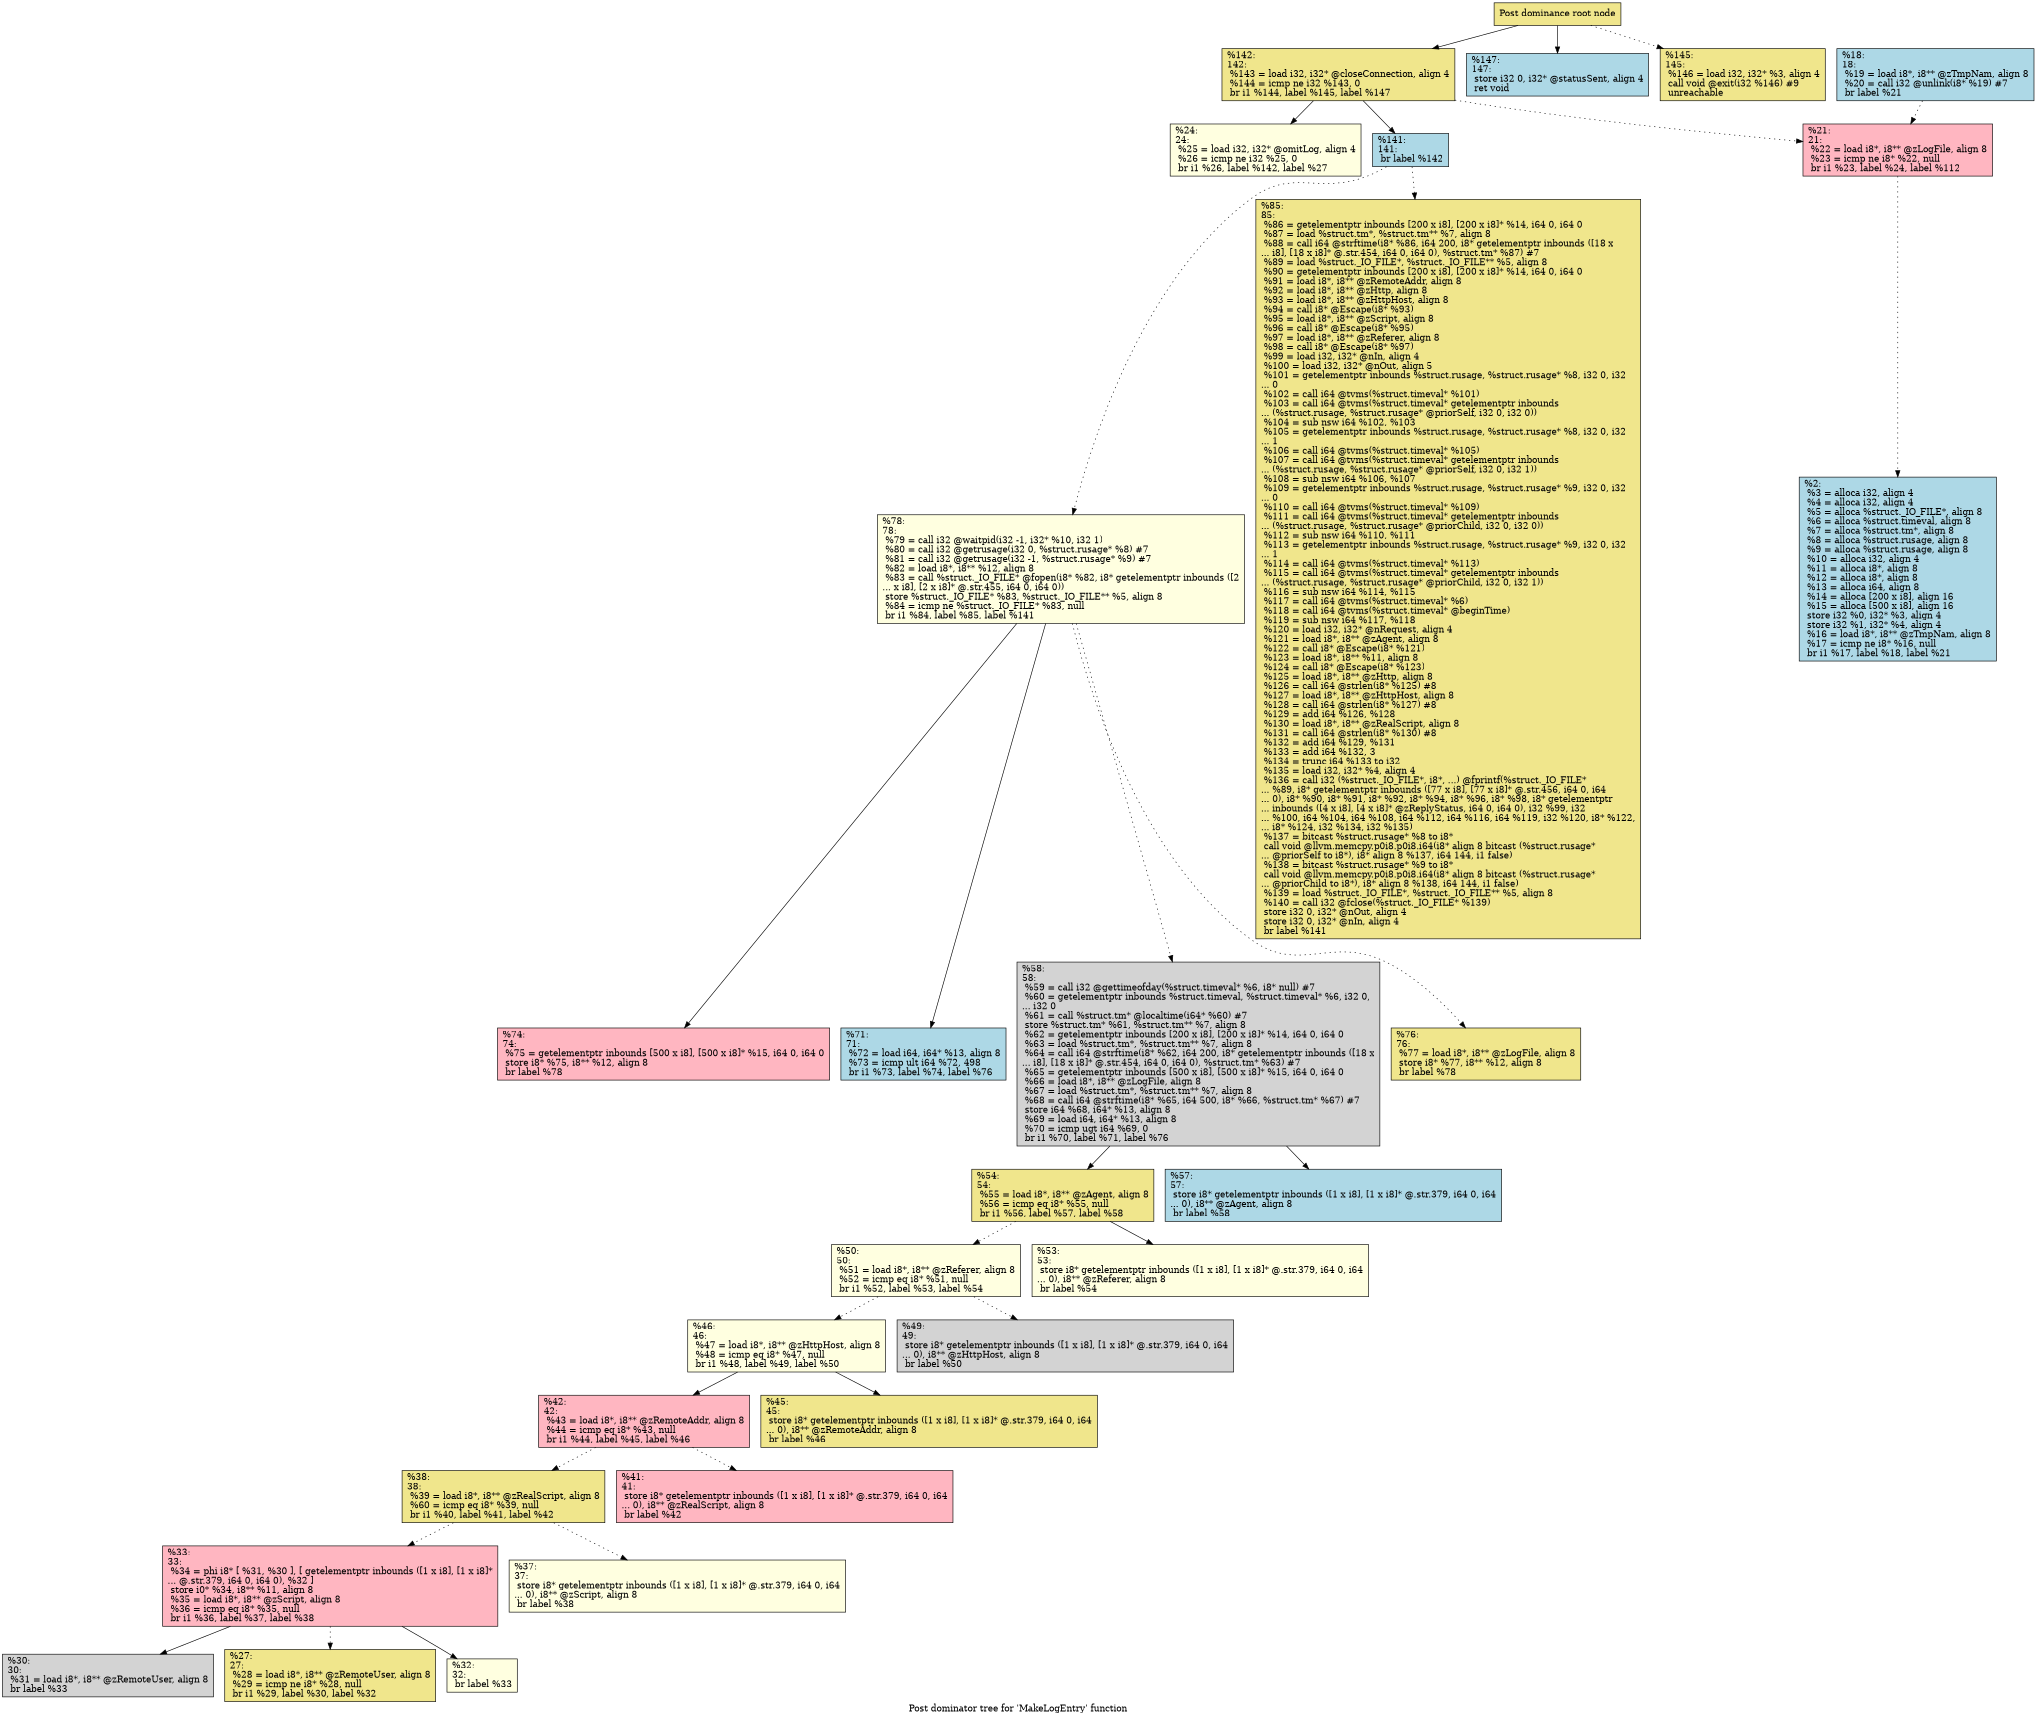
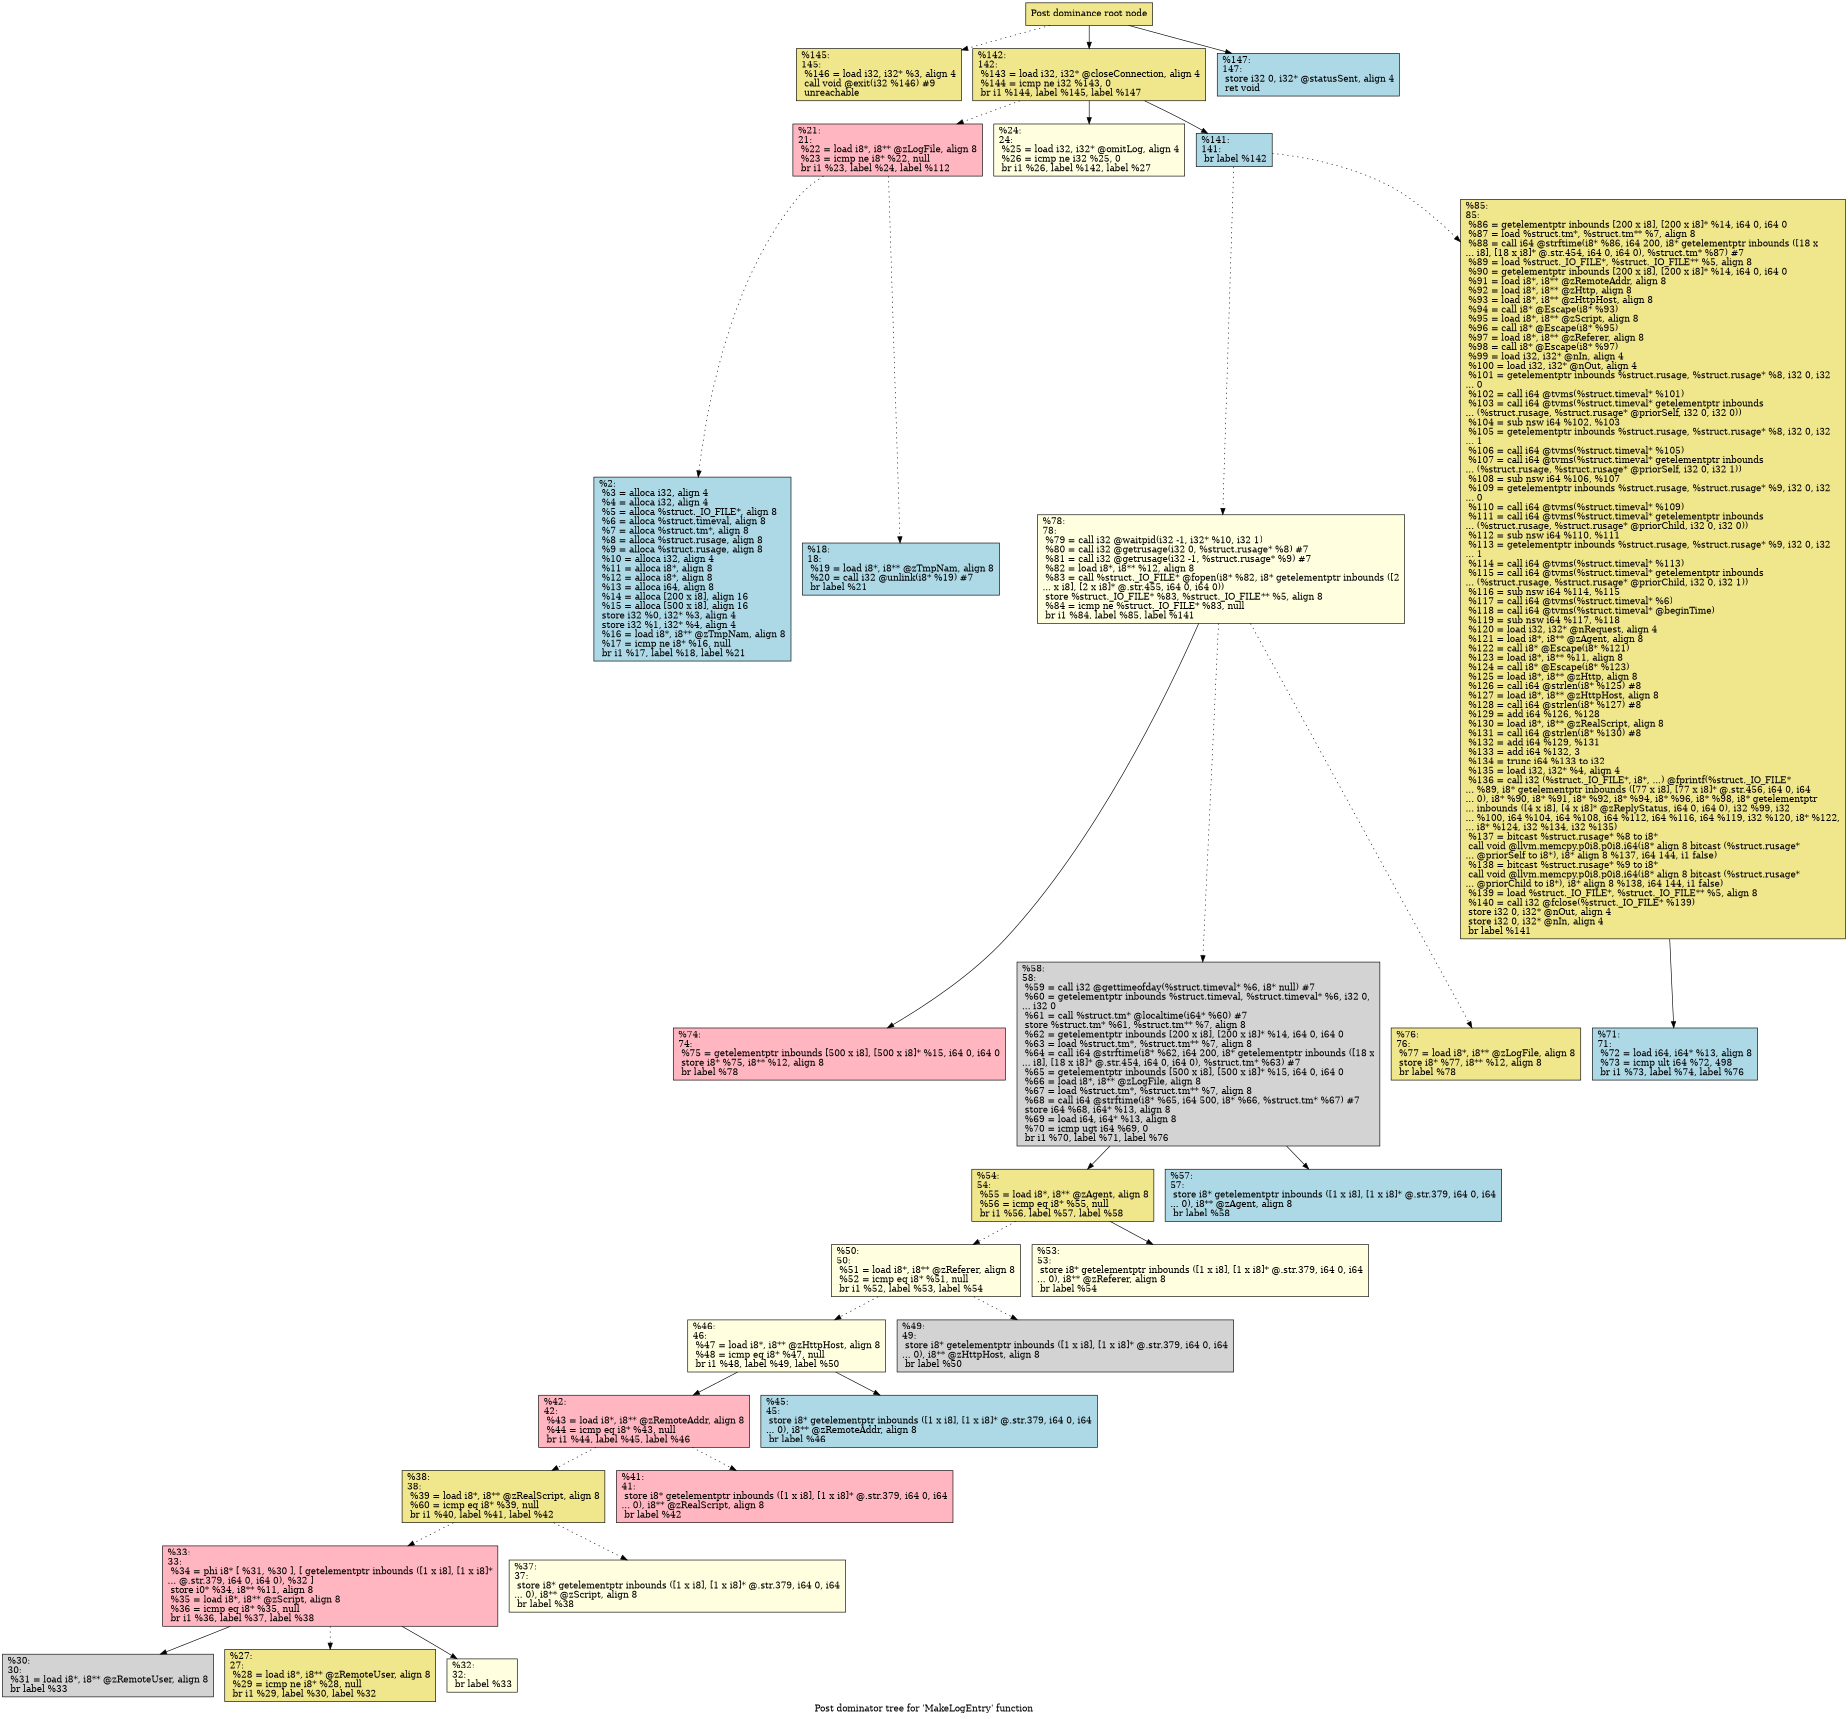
edge "%18:" -> "%21:": reversed
node "%85:": text "%100 = load i32, i32* @nOut, align 5" -> "%100 = load i32, i32* @nOut, align 4"
edge "%78:" -> "%71:": now "%85:" -> "%71:"
node "%45:": fillcolor khaki -> lightblue
